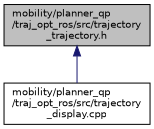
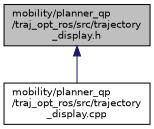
node "mobility/planner_qp /traj_opt_ros/src/trajectory _trajectory.h": label "mobility/planner_qp /traj_opt_ros/src/trajectory _trajectory.h" -> "mobility/planner_qp /traj_opt_ros/src/trajectory _display.h"
